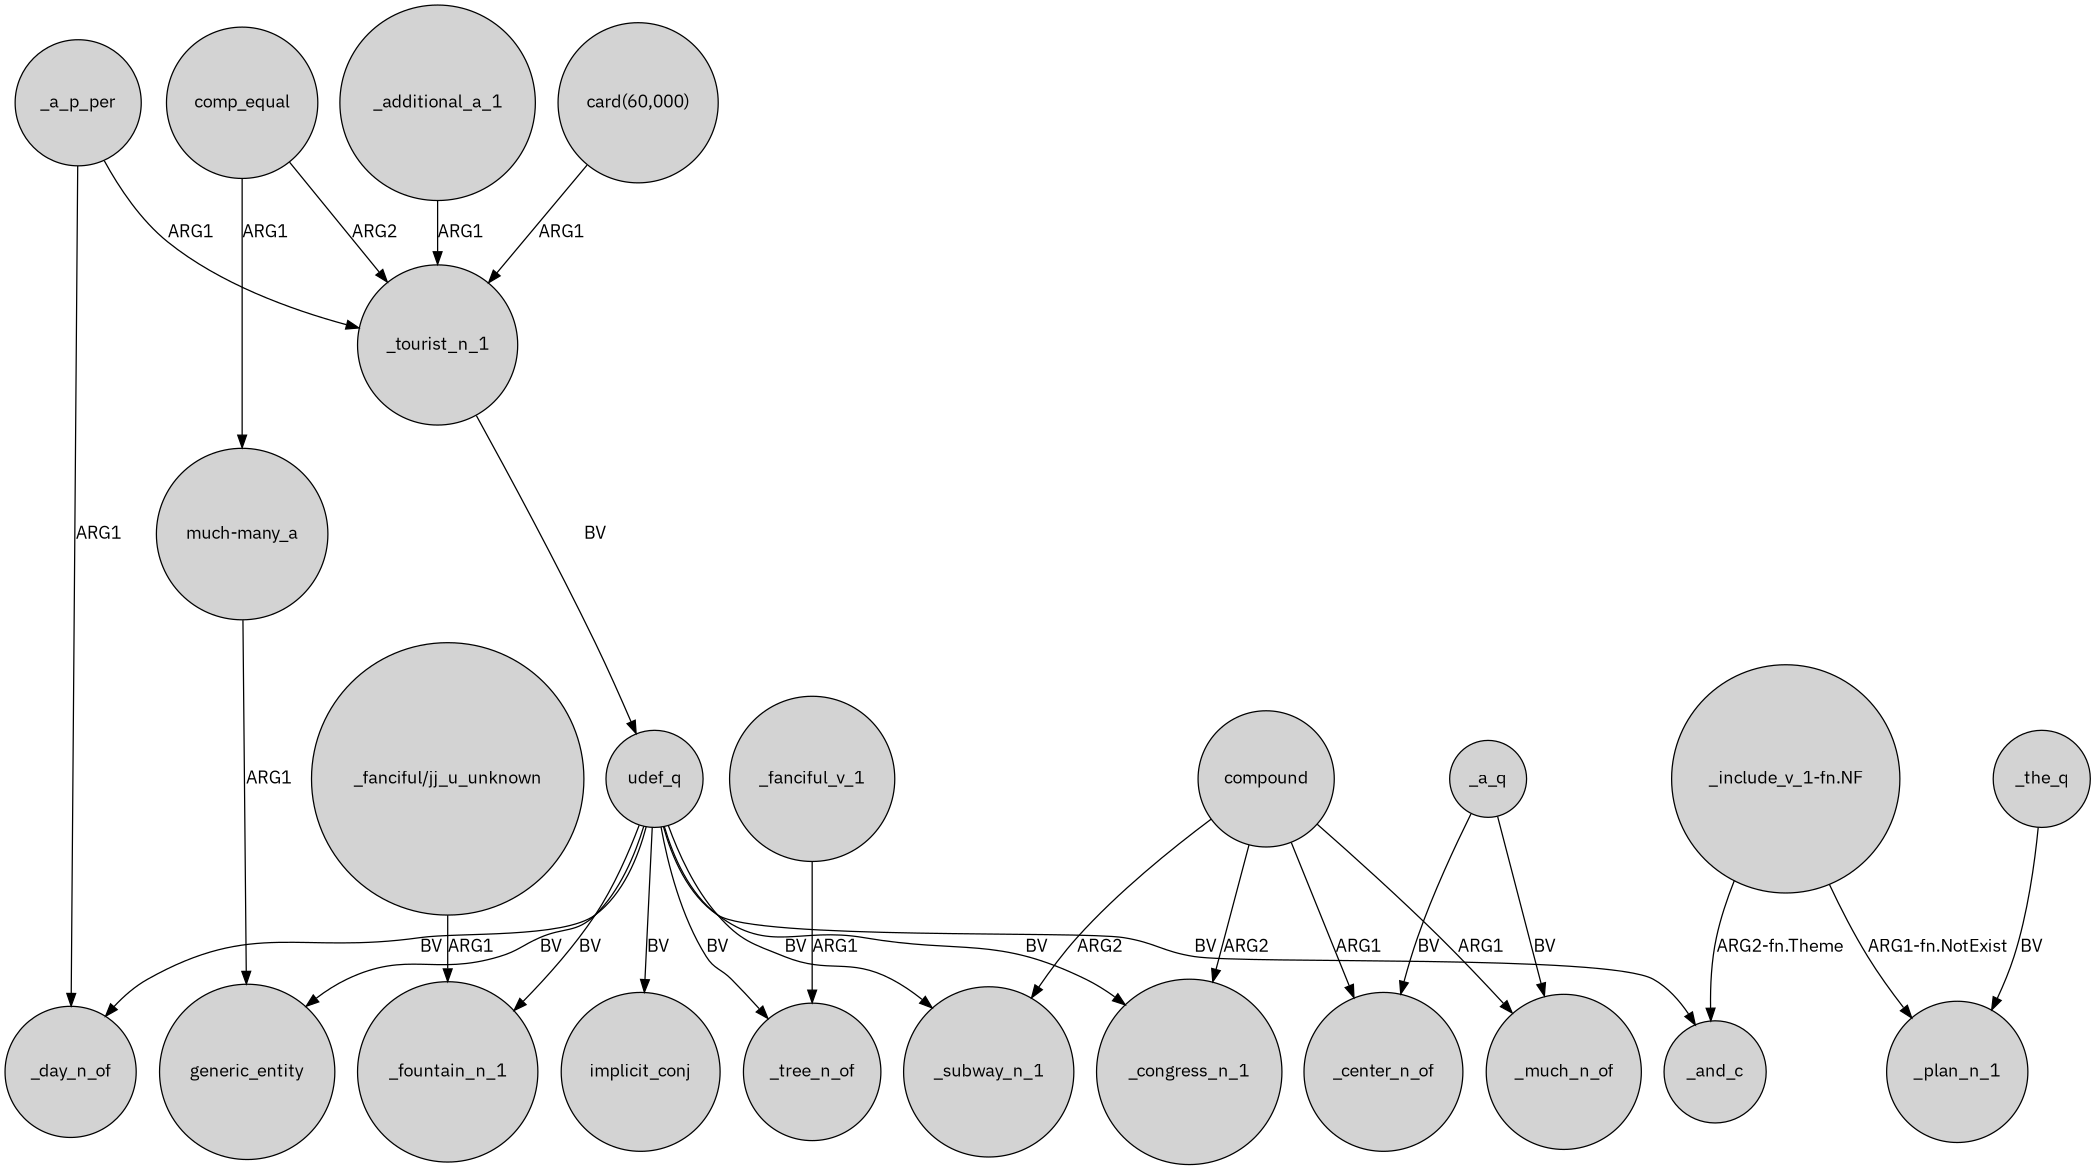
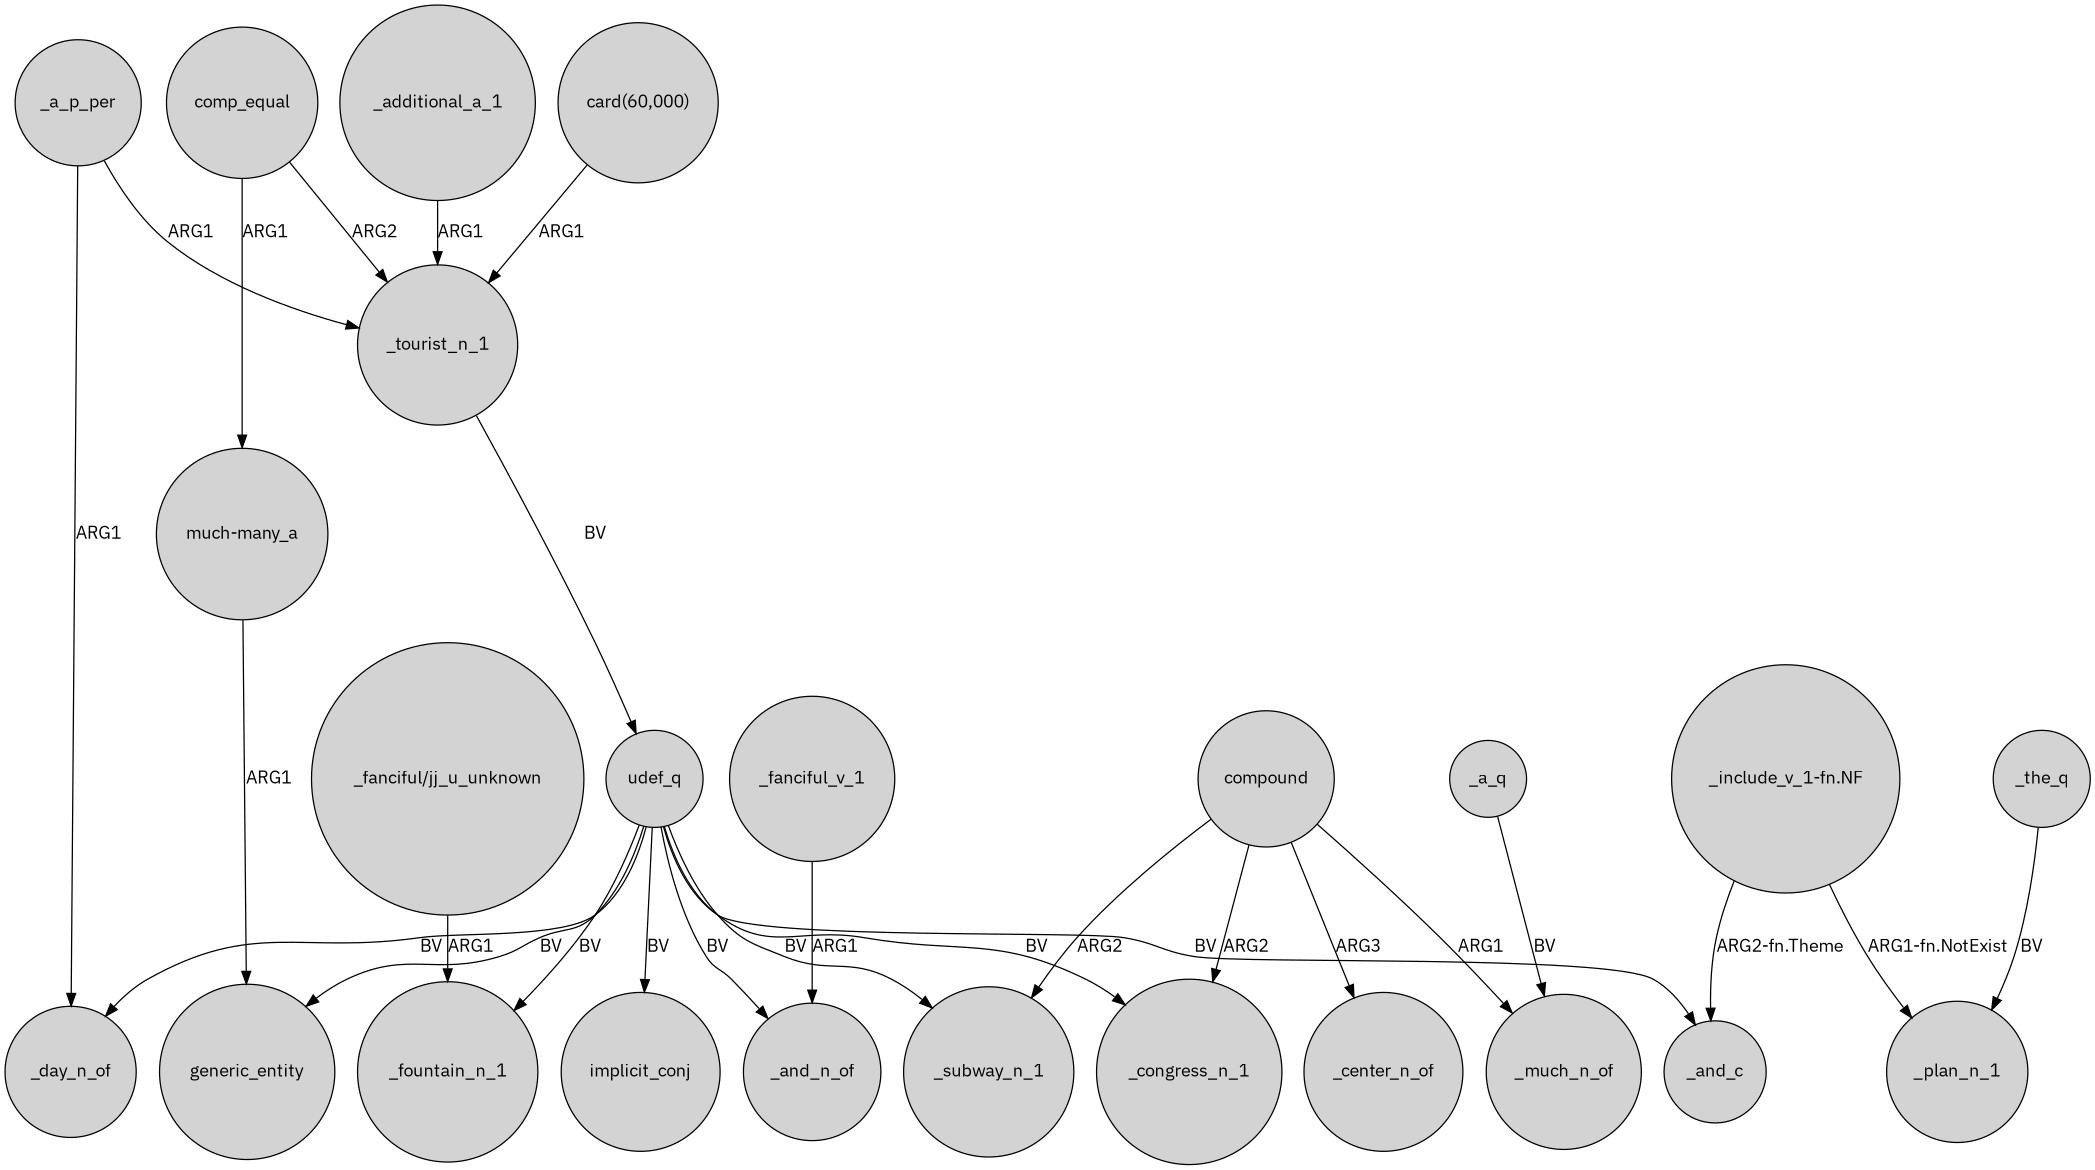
edge "_a_q" -> "_center_n_of": removed, label "BV"
edge "compound" -> "_center_n_of": label "ARG1" -> "ARG3"
node "_tree_n_of": label "_tree_n_of" -> "_and_n_of"
